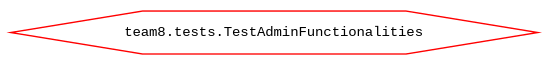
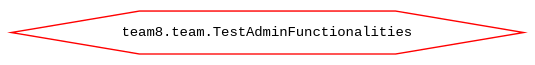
node "team8.tests.TestAdminFunctionalities": label "team8.tests.TestAdminFunctionalities" -> "team8.team.TestAdminFunctionalities"
